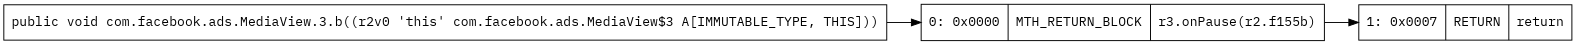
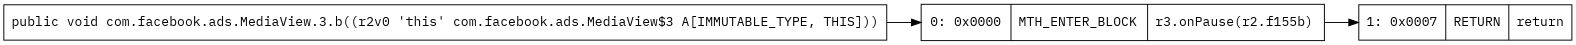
node "0: 0x0000": text "MTH_RETURN_BLOCK" -> "MTH_ENTER_BLOCK"
